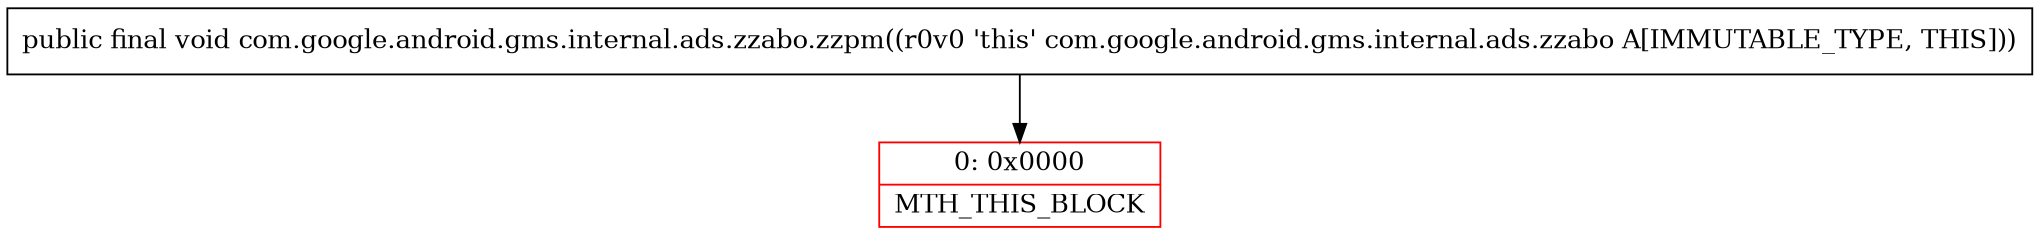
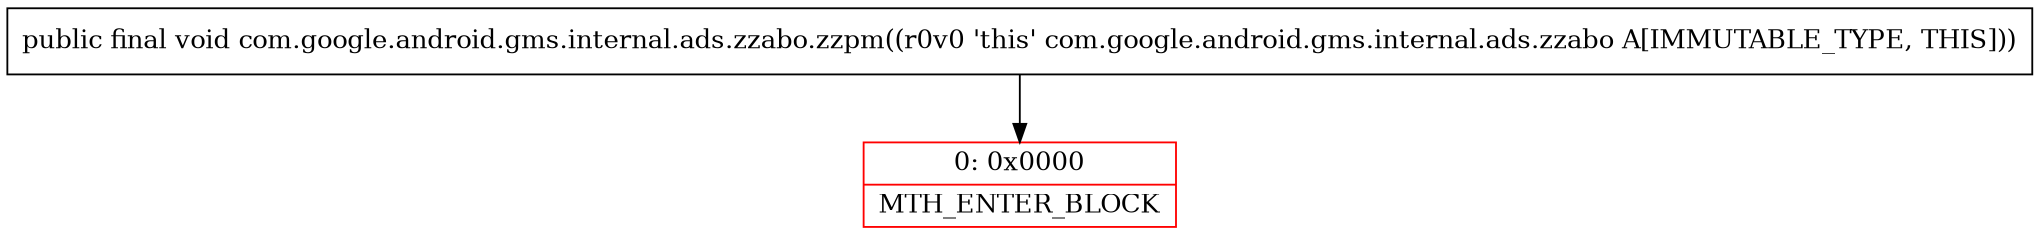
node "0: 0x0000": text "MTH_THIS_BLOCK" -> "MTH_ENTER_BLOCK"
